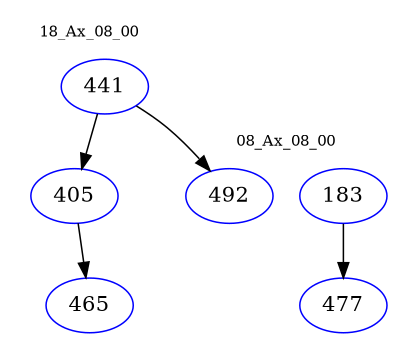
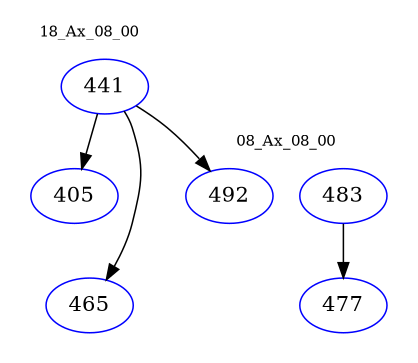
node "183": label "183" -> "483"
edge "405" -> "465": now "441" -> "465"
